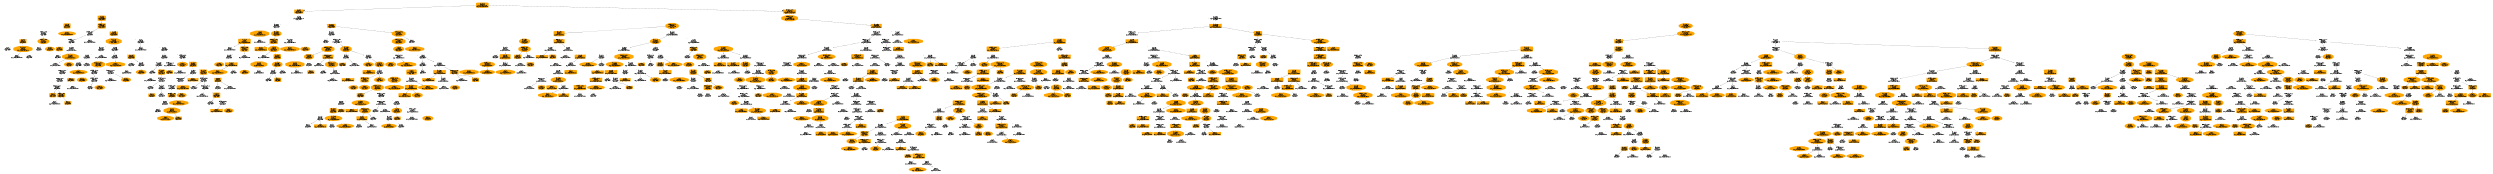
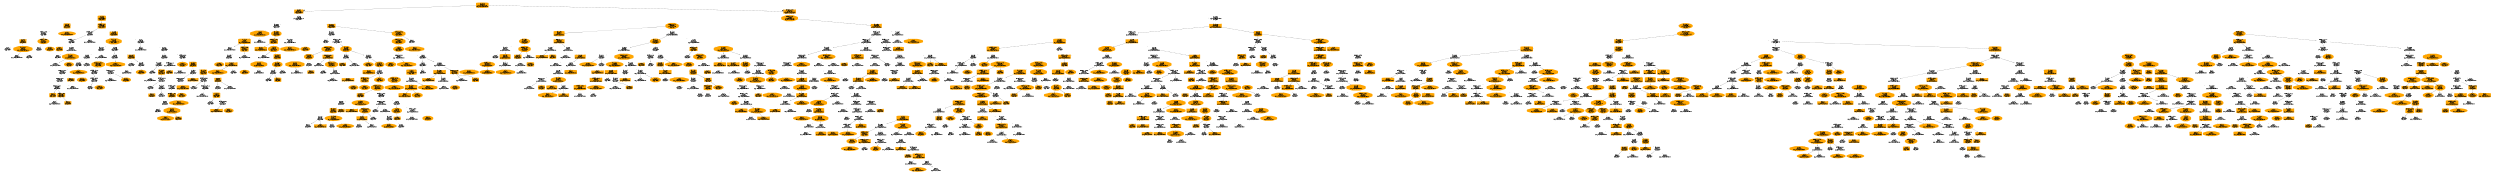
node "gini = 0.0 samples = 31 value = [0, 0, 0, 31] class = ceaser": fillcolor white -> orange
